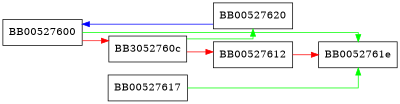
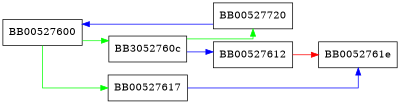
node "BB00527620": label "BB00527620" -> "BB00527720"
edge "BB00527600" -> "BB0052761e": now "BB00527600" -> "BB00527617"
edge "BB00527600" -> "BB3052760c": color red -> green
edge "BB3052760c" -> "BB00527612": color red -> blue
edge "BB00527617" -> "BB0052761e": color green -> blue
